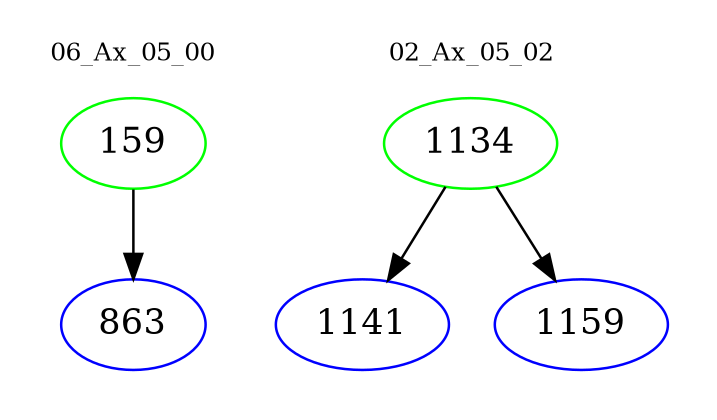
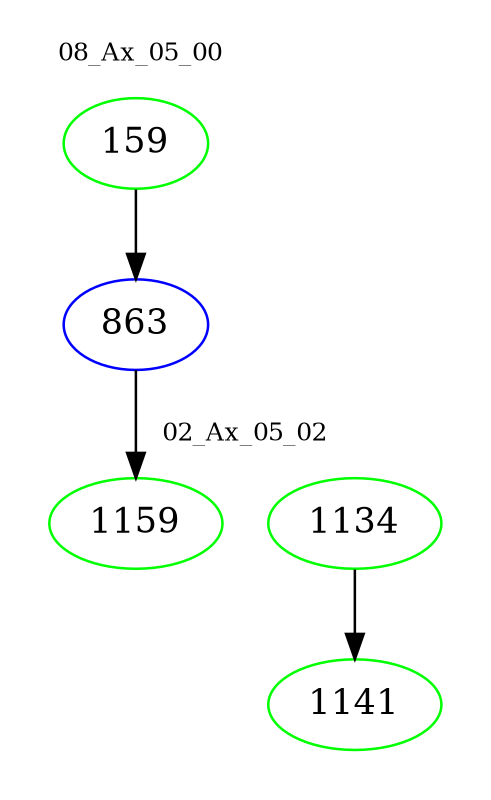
cluster "06_Ax_05_00": label "06_Ax_05_00" -> "08_Ax_05_00"
edge "1134" -> "1159": now "863" -> "1159"
node "1141": color blue -> green
node "1159": color blue -> green
